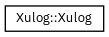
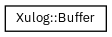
node "Xulog::Xulog": label "Xulog::Xulog" -> "Xulog::Buffer"
